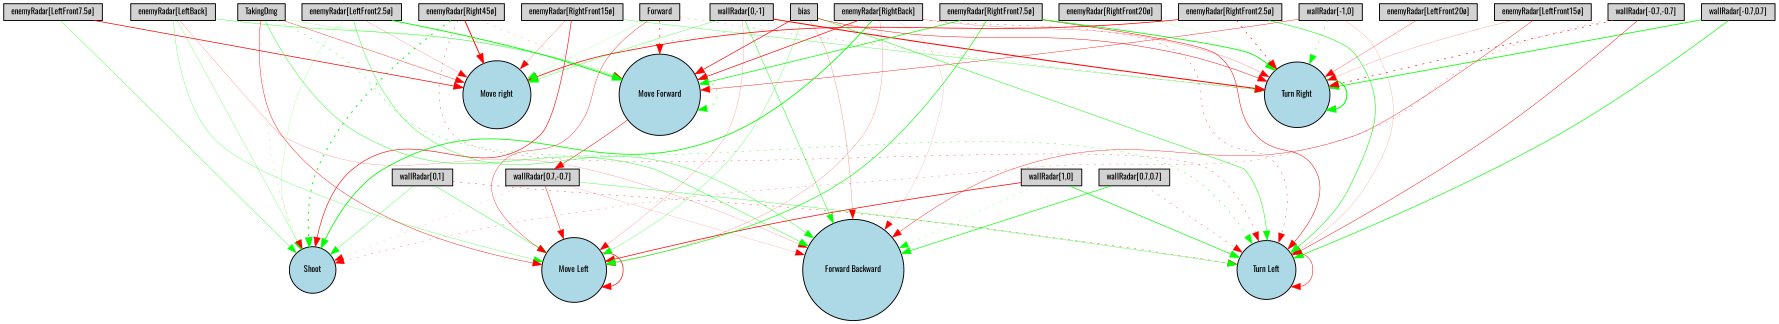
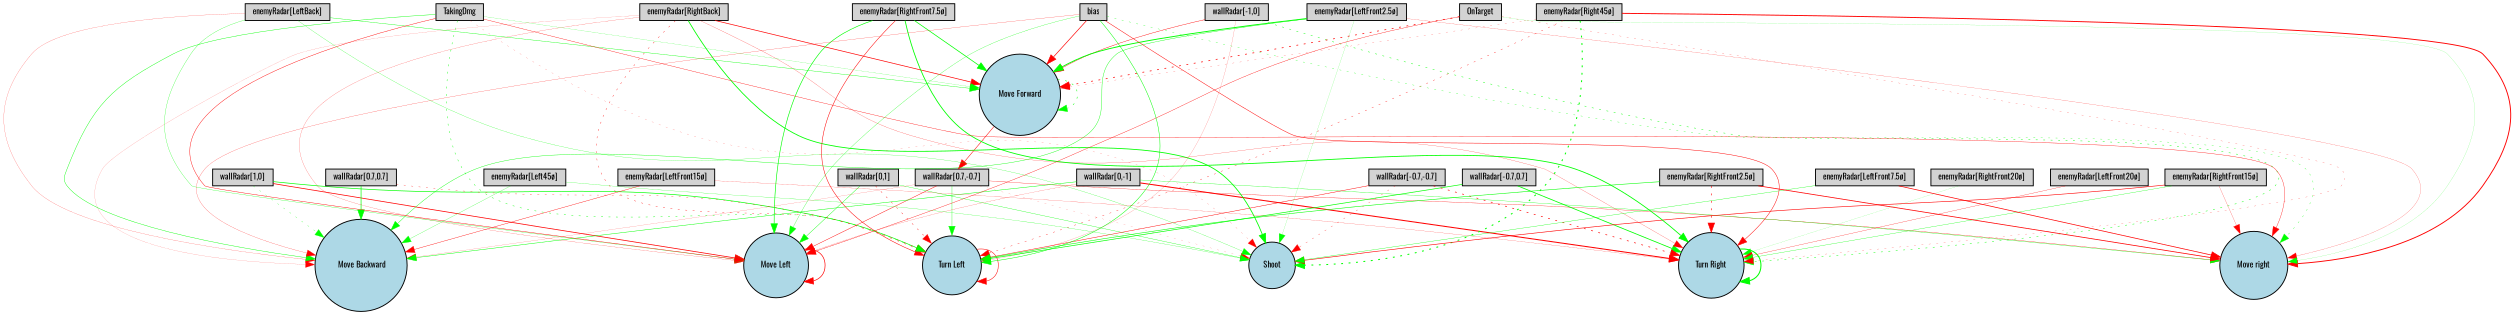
node "Forward": label "Forward" -> "OnTarget"
node "enemyRadar[Left45ø]": added
edge "wallRadar[0.7,-0.7]" -> "Move right": added
node "Forward Backward": label "Forward Backward" -> "Move Backward"
